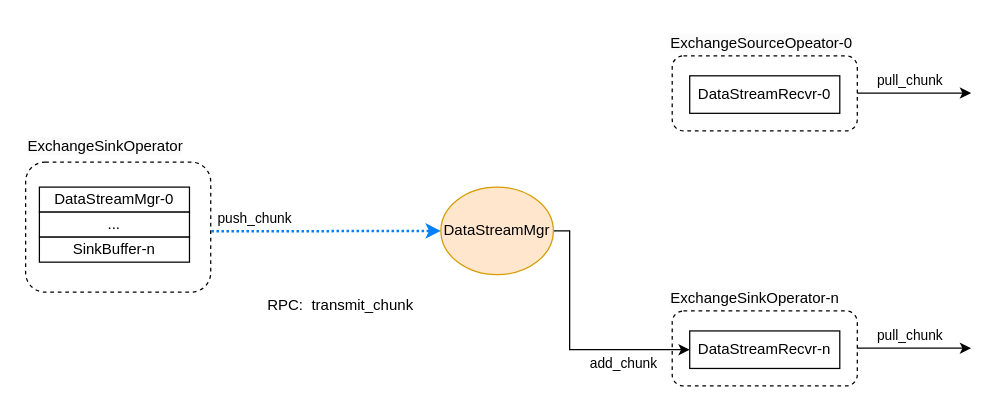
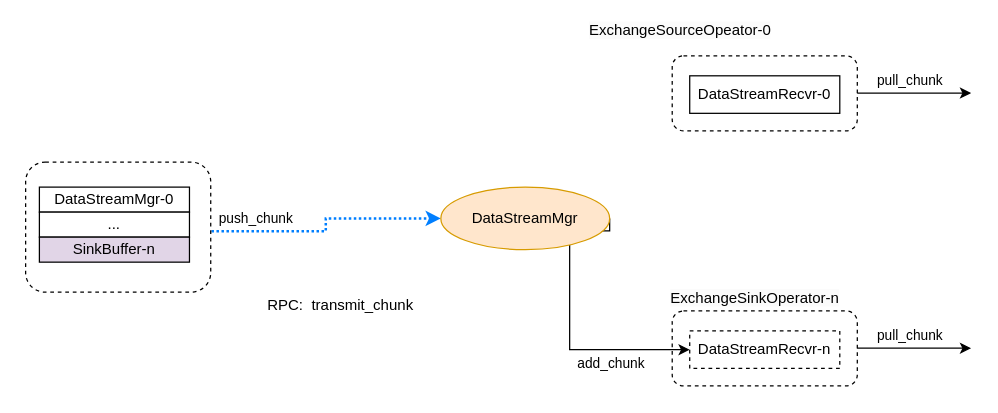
node "ExchangeSourceOpeator-0": moved (774, 38) -> (693, 26)
node "ExchangeSinkOperator": removed
node "DataStreamMgr": size 113x88 -> 169x63
node "SinkBuffer-n": fillcolor #ffffff -> #e1d5e7
node "DataStreamRecvr-n": style solid -> dashed
